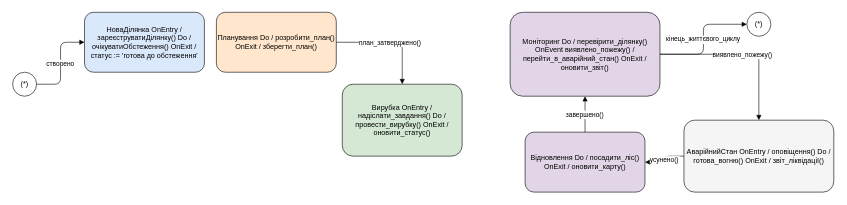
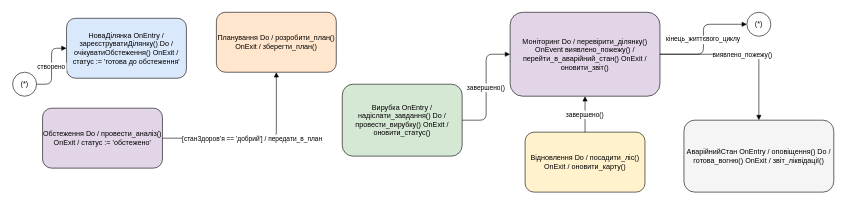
node "НоваДілянка OnEntry / зареєструватиДілянку() Do / очікуватиОбстеження() OnExit / статус := 'готова до обстеження'": moved (144, 42) -> (126, 48)
edge "Планування Do / розробити_план() OnExit / зберегти_план()" -> "Вирубка OnEntry / надіслати_завдання() Do / провести_вирубку() OnExit / оновити_статус()": removed, label "план_затверджено()"
edge "Вирубка OnEntry / надіслати_завдання() Do / провести_вирубку() OnExit / оновити_статус()" -> "Моніторинг Do / перевірити_ділянку() OnEvent виявлено_пожежу() / перейти_в_аварійний_стан() OnExit / оновити_звіт()": added, label "завершено()"
node "Обстеження Do / провести_аналіз() OnExit / статус := 'обстежено'": added
edge "Обстеження Do / провести_аналіз() OnExit / статус := 'обстежено'" -> "Планування Do / розробити_план() OnExit / зберегти_план()": added, label "[станЗдоров’я == 'добрий'] / передати_в_план"
edge "АварійнийСтан OnEntry / оповіщення() Do / готова_вогню() OnExit / звіт_ліквідації()" -> "Відновлення Do / посадити_ліс() OnExit / оновити_карту()": removed, label "усунено()"
node "Відновлення Do / посадити_ліс() OnExit / оновити_карту()": fillcolor #e1d5e7 -> #fff2cc
